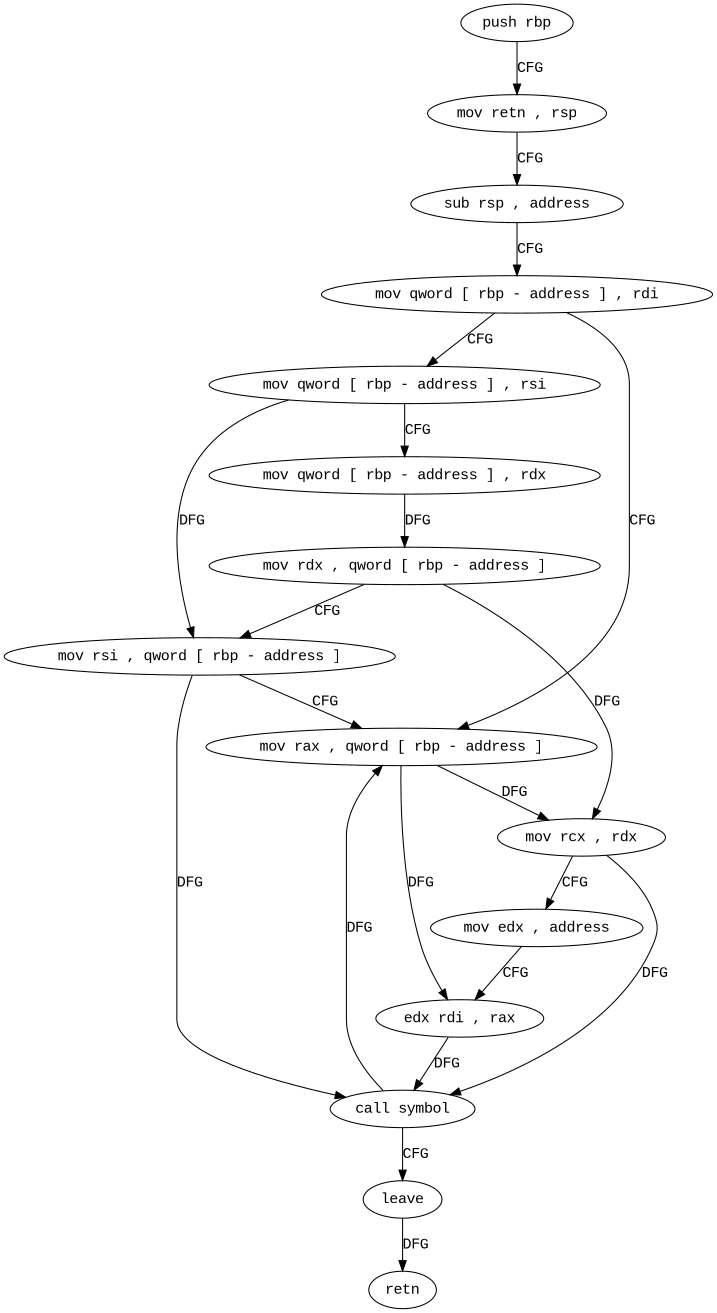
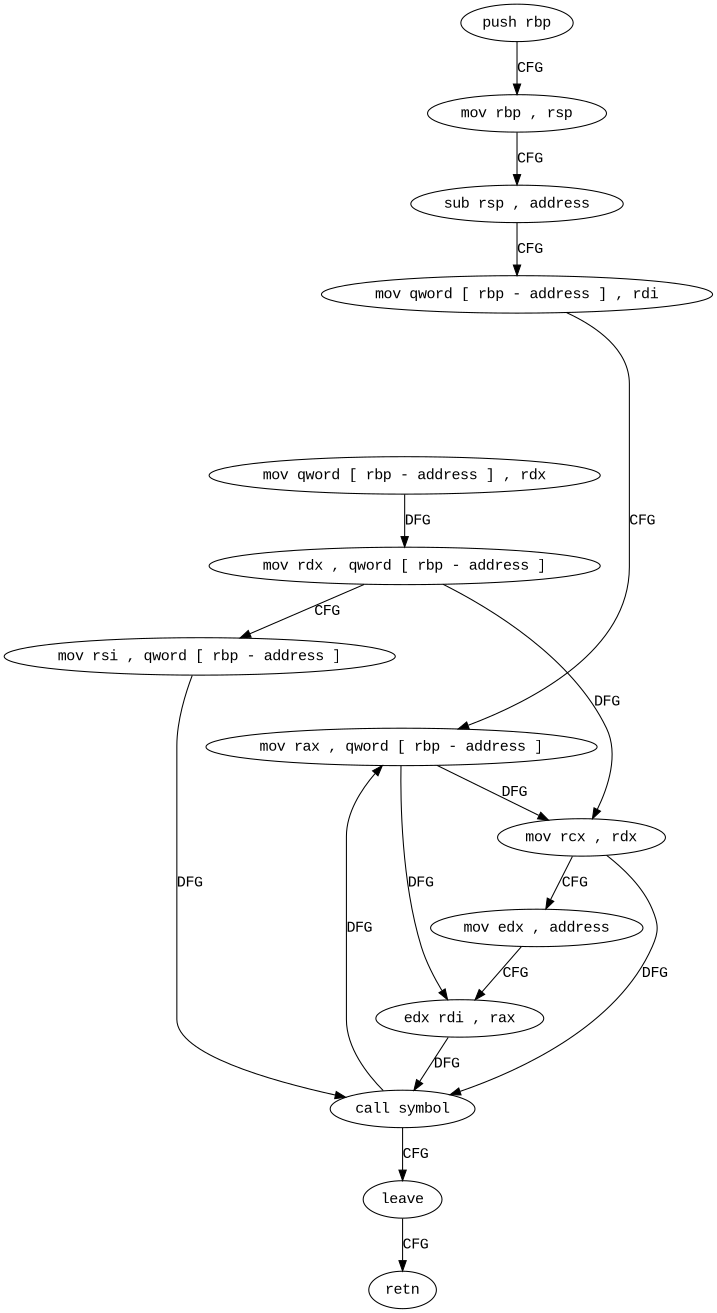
node "mov retn , rsp": label "mov retn , rsp" -> "mov rbp , rsp"
node "mov qword [ rbp - address ] , rsi": removed
edge "mov rsi , qword [ rbp - address ]" -> "mov rax , qword [ rbp - address ]": removed, label "CFG"
edge "leave" -> "retn": label "DFG" -> "CFG"
